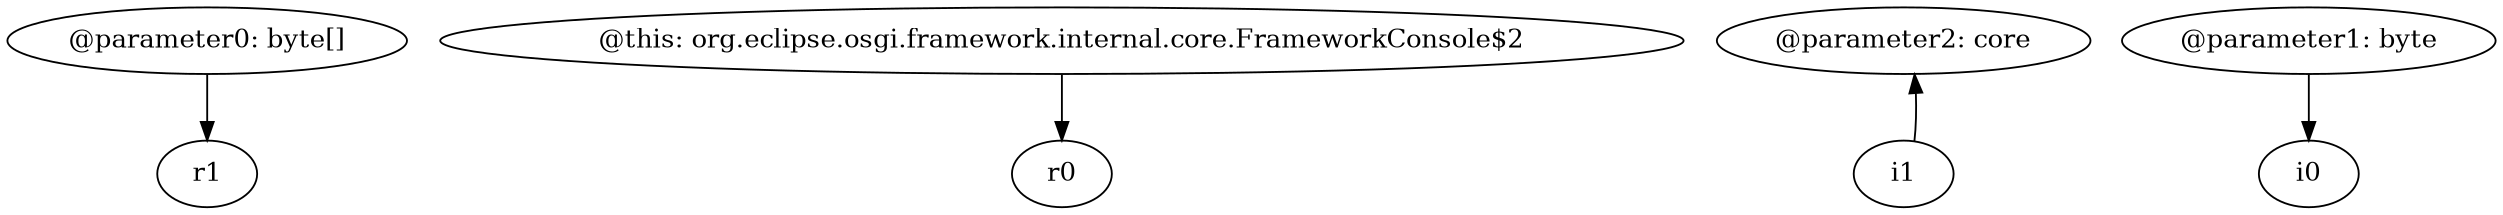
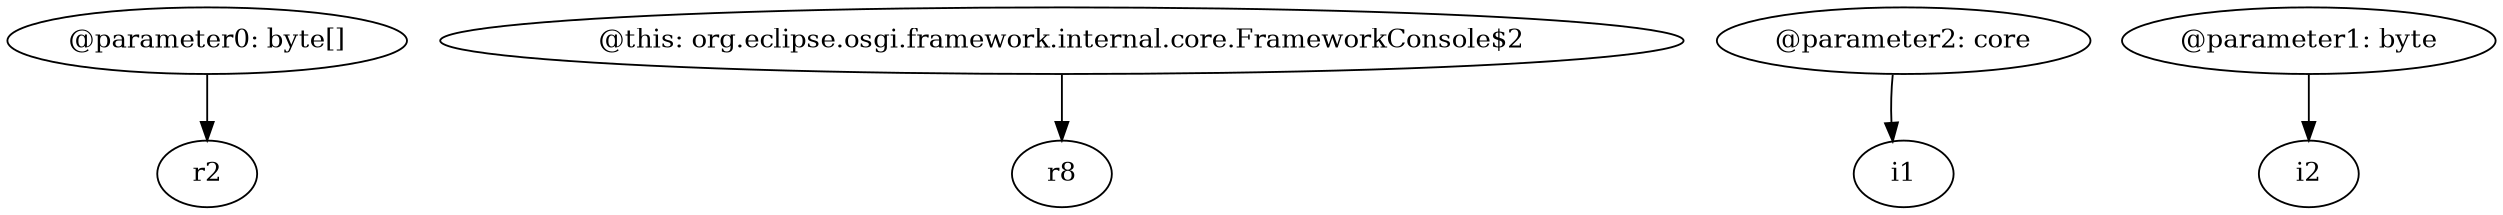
edge "i1" -> "@parameter2: core": reversed
node "r1": label "r1" -> "r2"
node "r0": label "r0" -> "r8"
node "i0": label "i0" -> "i2"
